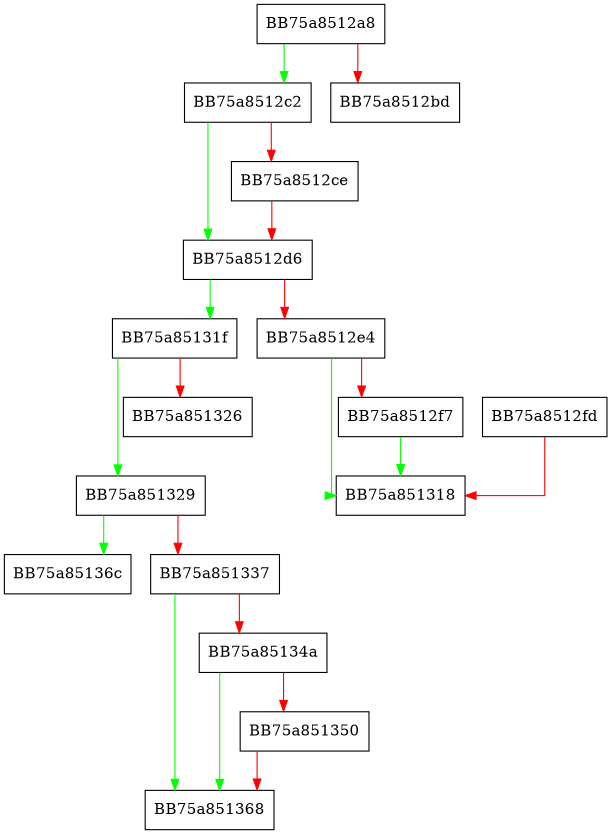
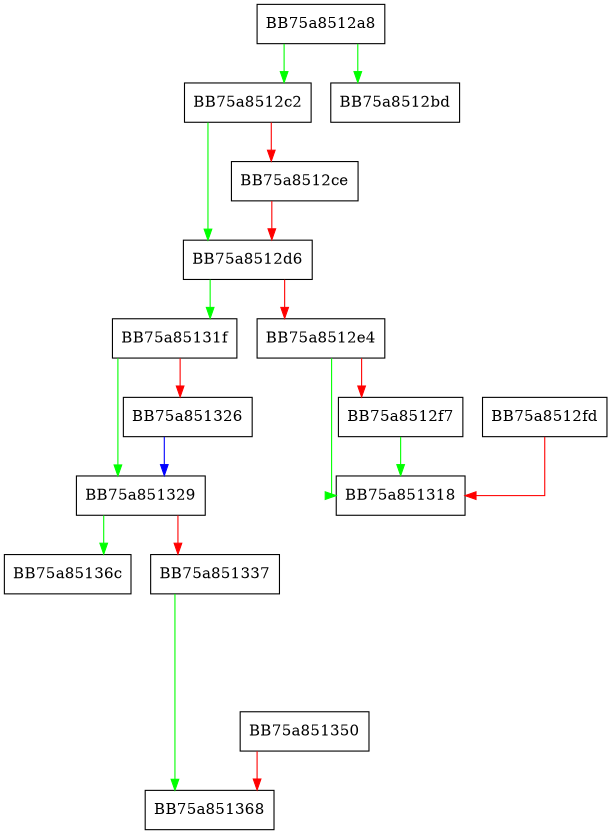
edge "BB75a8512a8" -> "BB75a8512bd": color red -> green
edge "BB75a851326" -> "BB75a851329": added
node "BB75a85134a": removed
